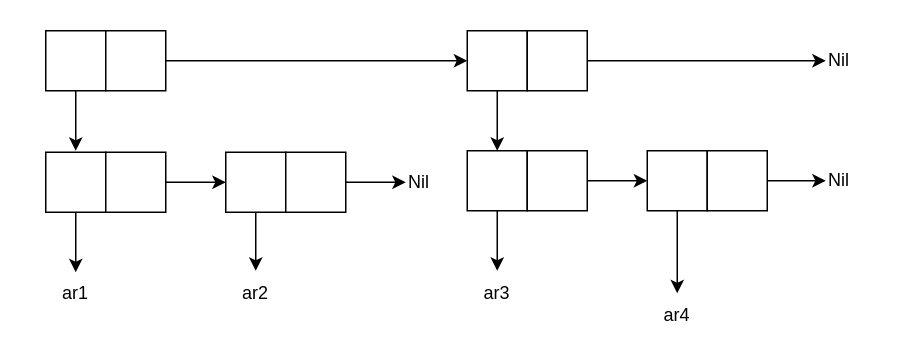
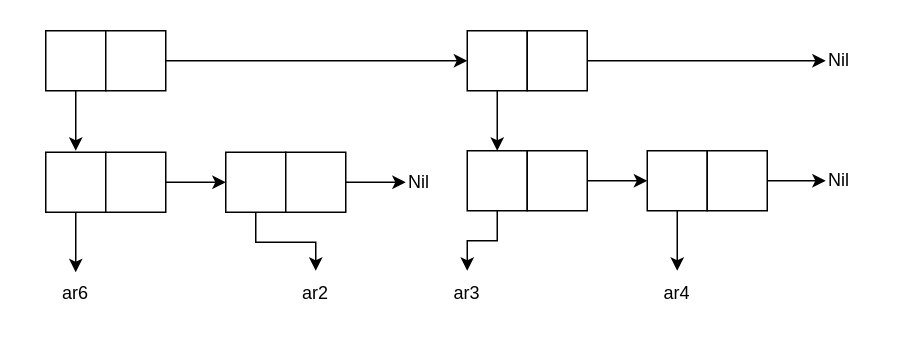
node "ar1": label "ar1" -> "ar6"
node "ar2": moved (256, 293) -> (316, 293)
node "ar3": moved (497, 293) -> (467, 293)
node "ar4": moved (677, 316) -> (677, 293)
